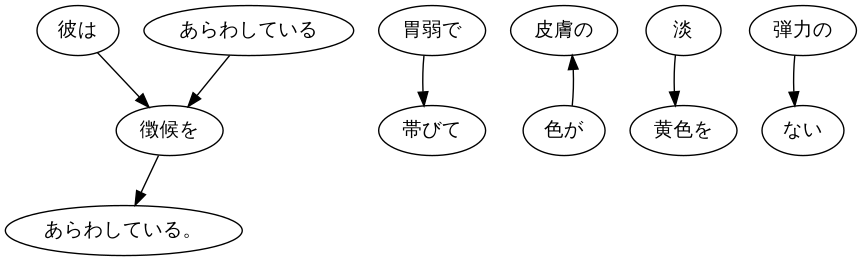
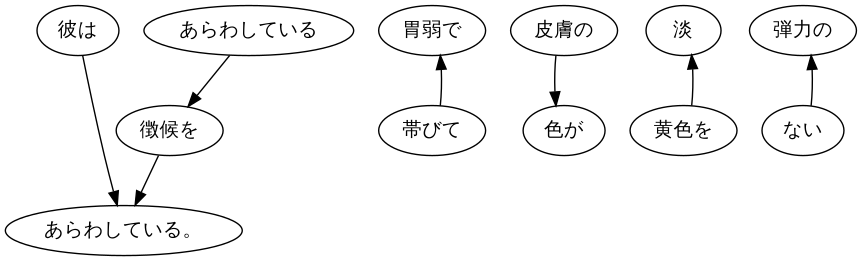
edge "淡" -> "黄色を": reversed
edge "胃弱で" -> "帯びて": reversed
edge "弾力の" -> "ない": reversed
edge "彼は" -> "徴候を": now "彼は" -> "あらわしている。"
edge "色が" -> "皮膚の": reversed
